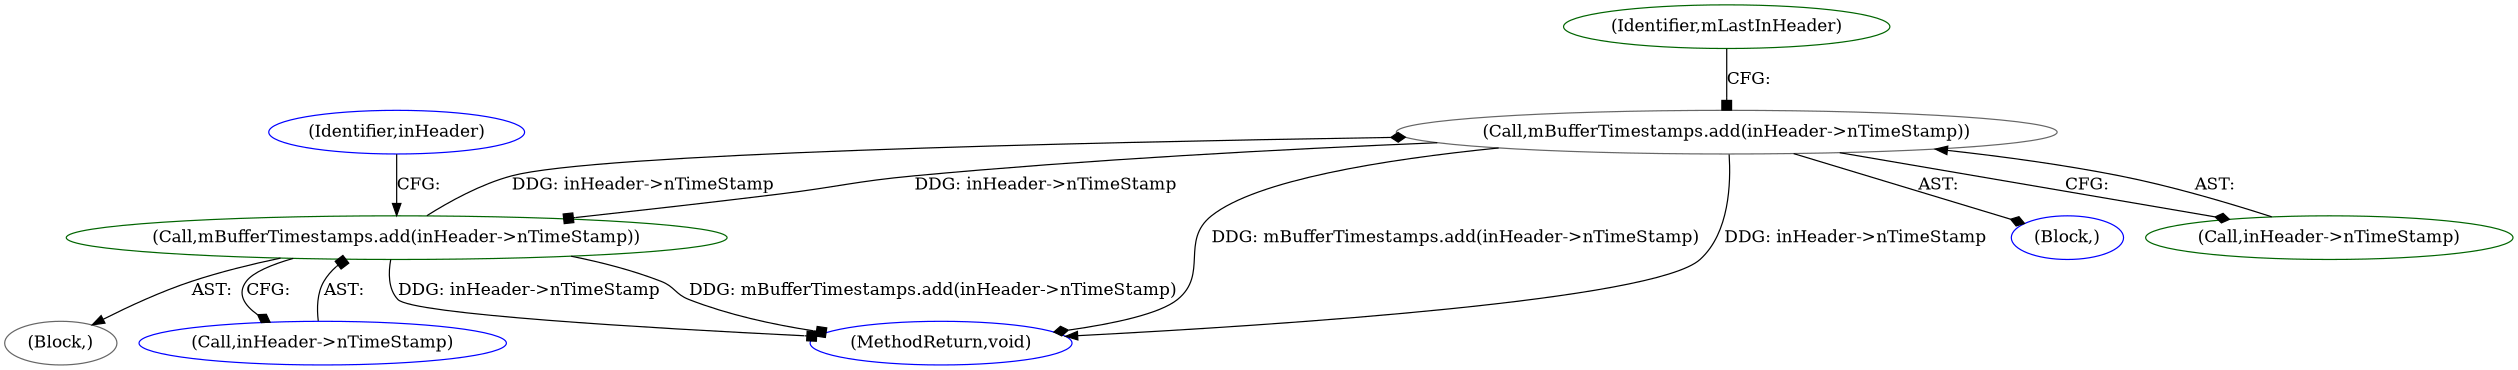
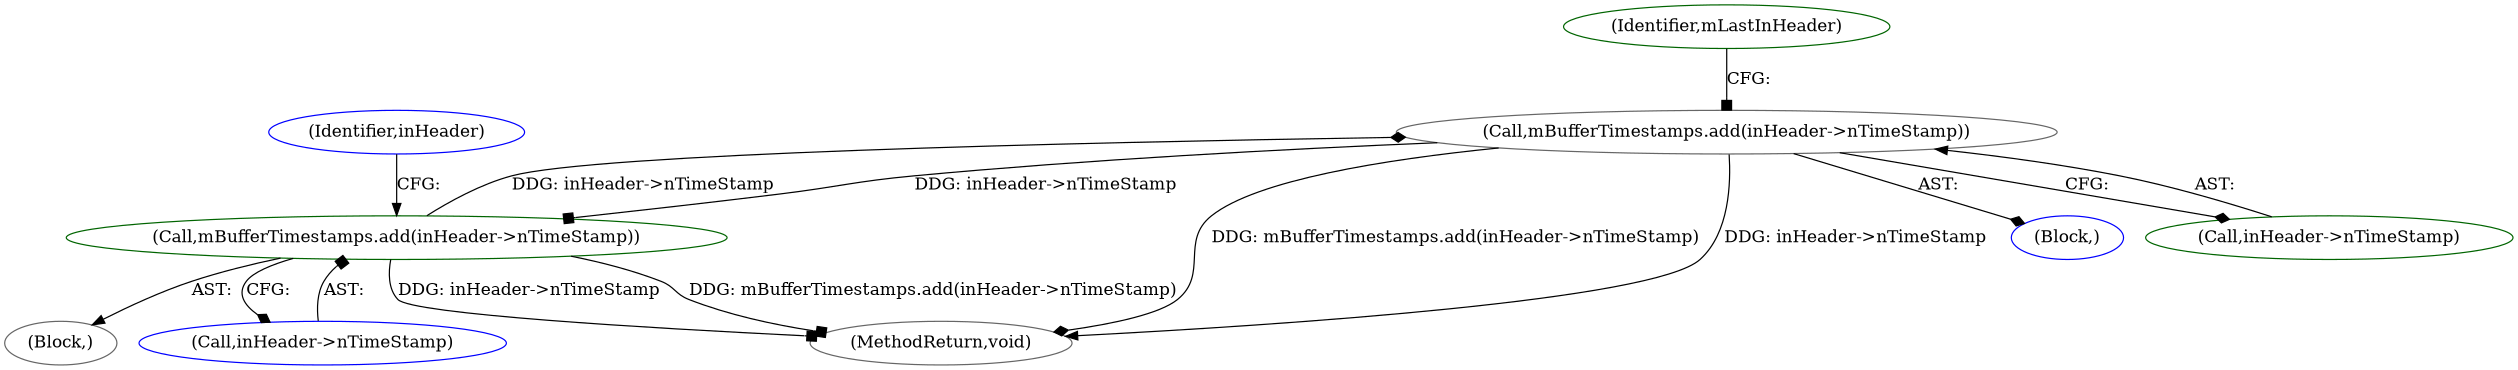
node "(MethodReturn,void)": color blue -> gray40
